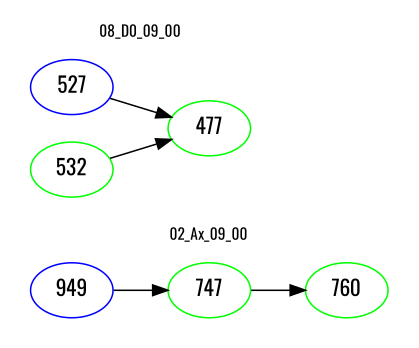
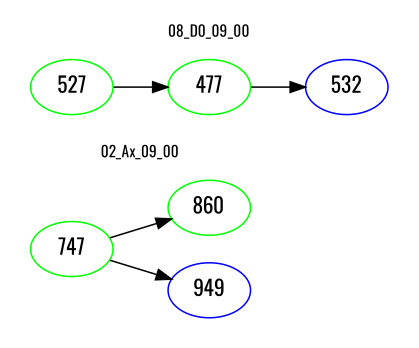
node "527": color blue -> green
edge "532" -> "477": reversed
node "532": color green -> blue
edge "949" -> "747": reversed
node "760": label "760" -> "860"
